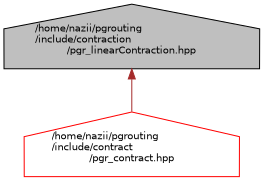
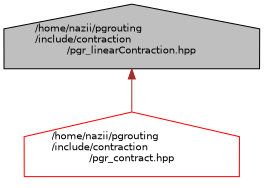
node "/home/nazii/pgrouting /include/contract /pgr_contract.hpp": label "/home/nazii/pgrouting /include/contract /pgr_contract.hpp" -> "/home/nazii/pgrouting /include/contraction /pgr_contract.hpp"
